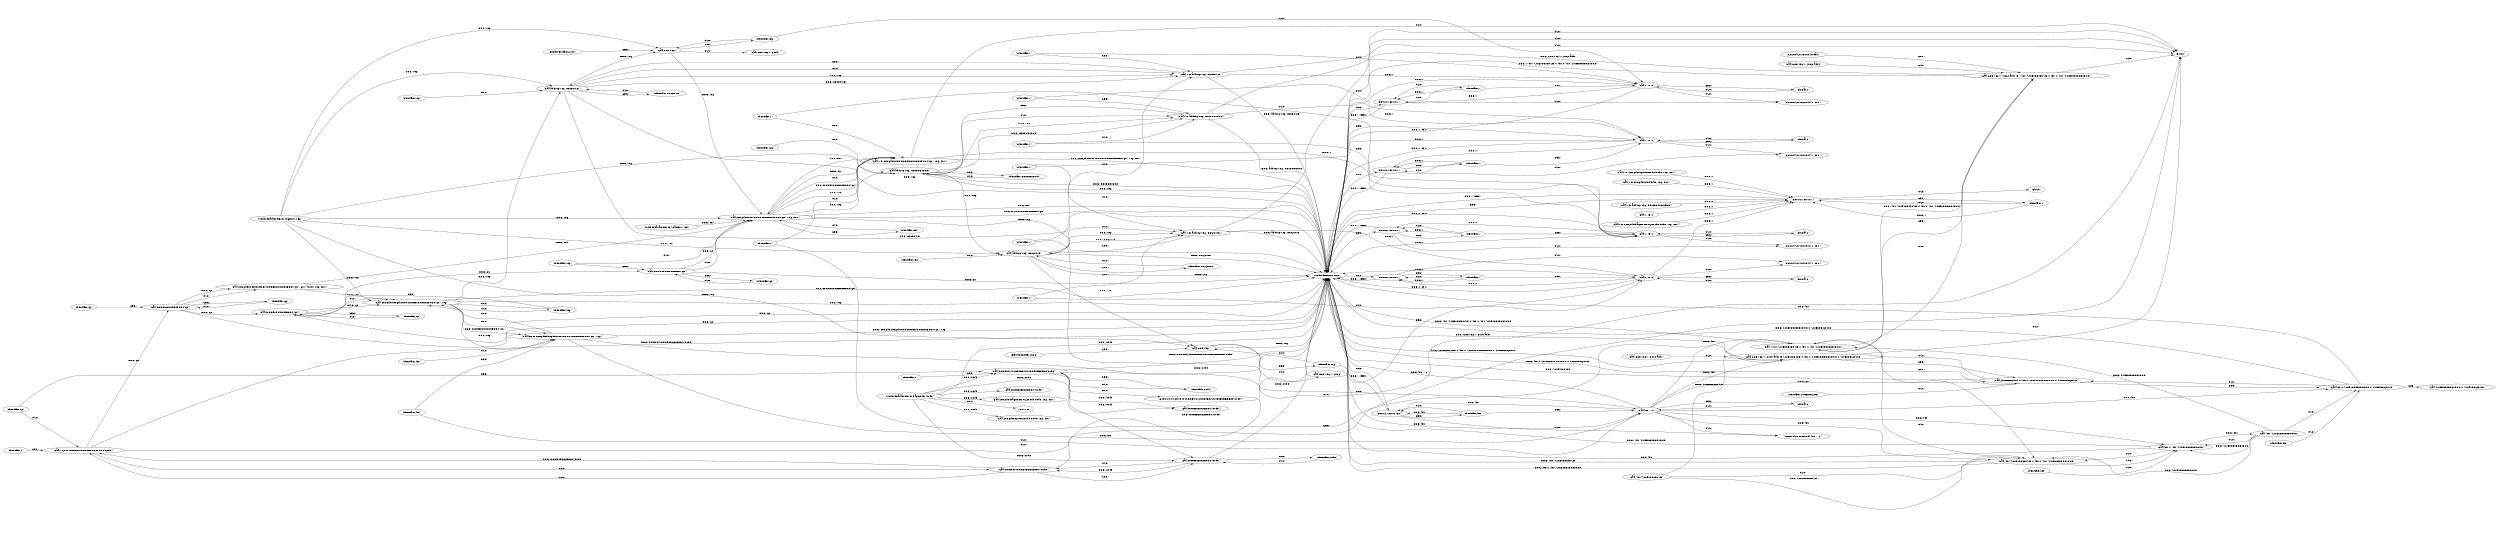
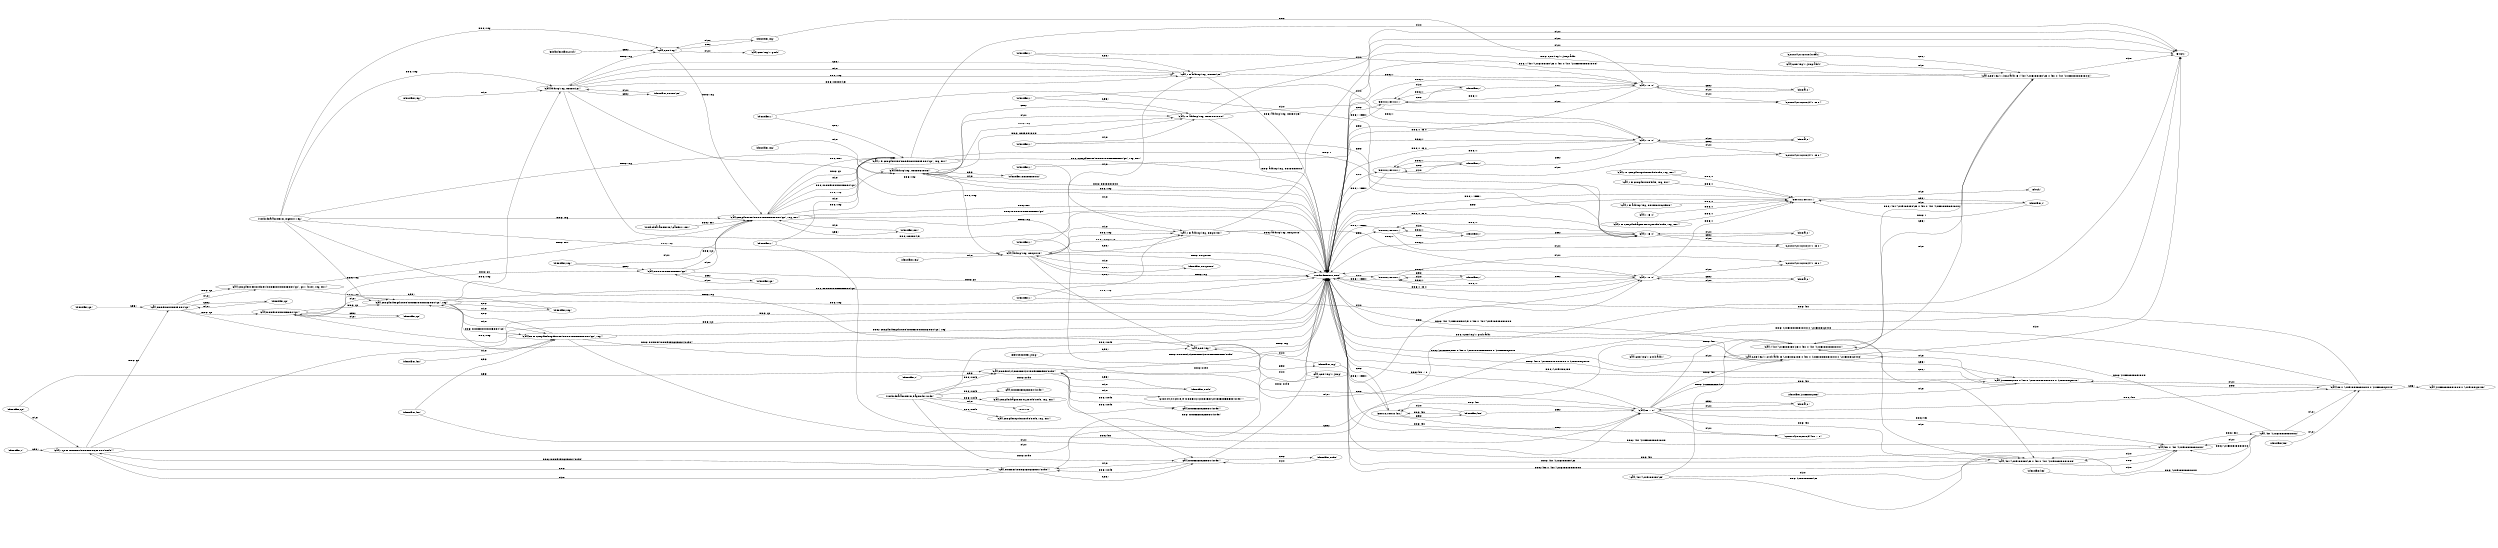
edge "(Call,len < 0)" -> "(Call,SIZE_INC_OP + len + SIZE_OP_POP_OUT + SIZE_OP_JUMP)": label "DDG: qn" -> "DDG: len"
edge "(Return,return len;)" -> "(ControlStructure,if (len < 0))": label "AST: " -> "BAG: "
